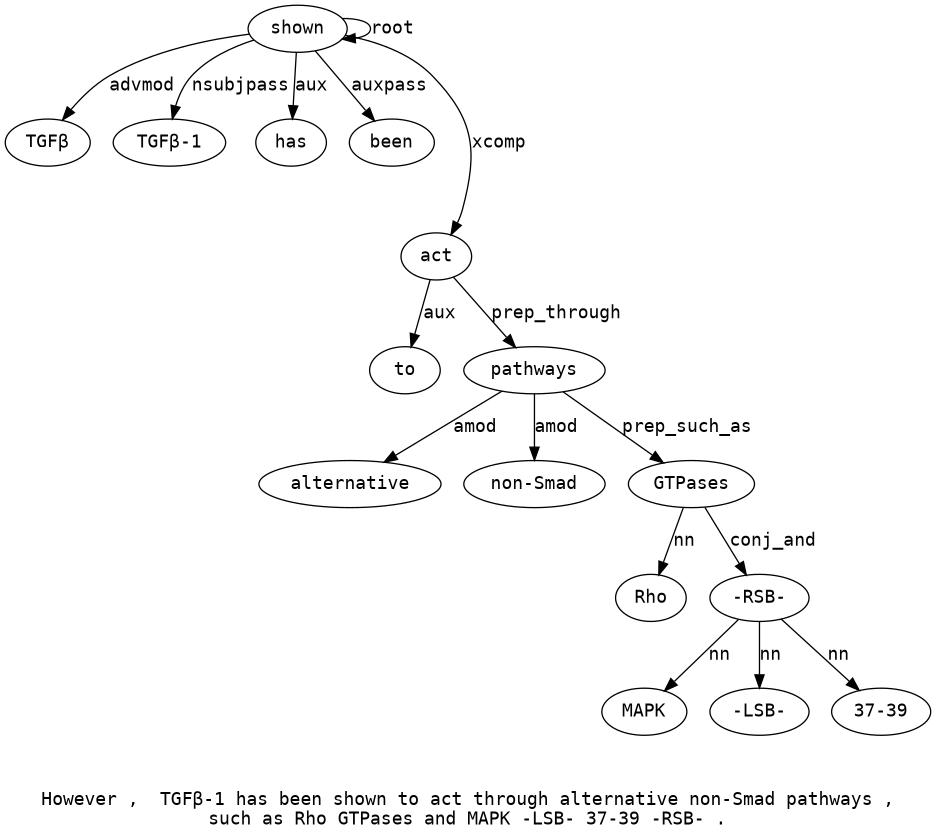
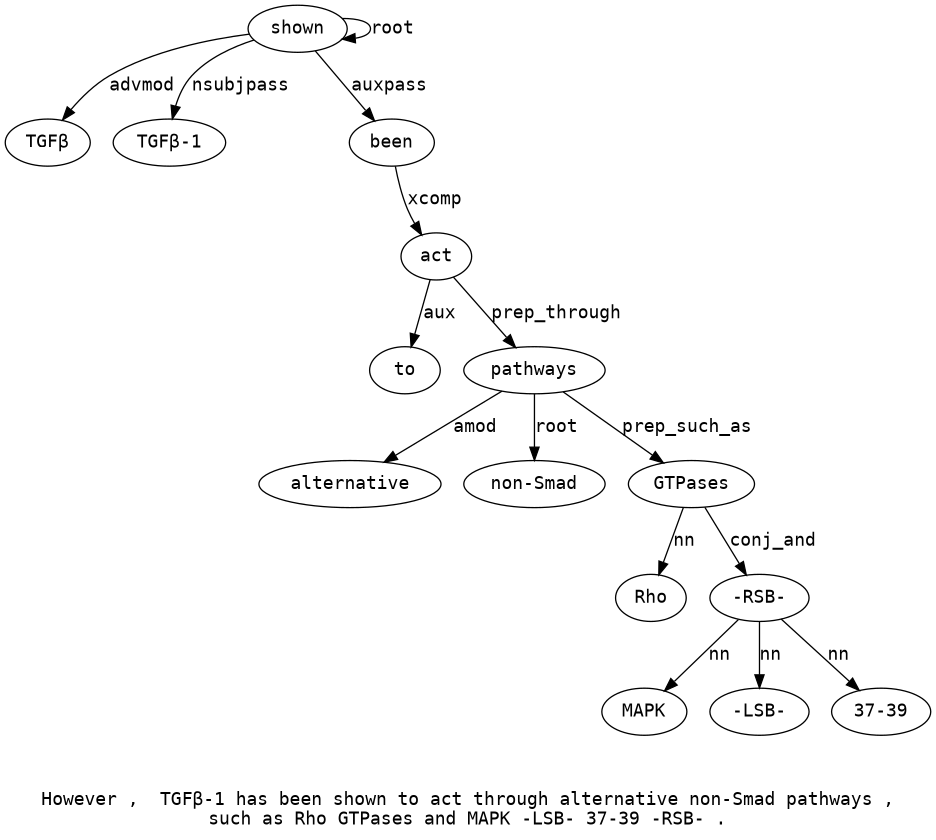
edge "shown" -> "act": now "been" -> "act"
node "has": removed
edge "pathways" -> "non-Smad": label "amod" -> "root"
